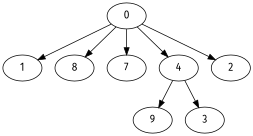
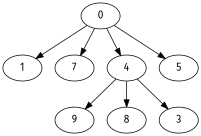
edge "0" -> "8": now "4" -> "8"
node "2": label "2" -> "5"
